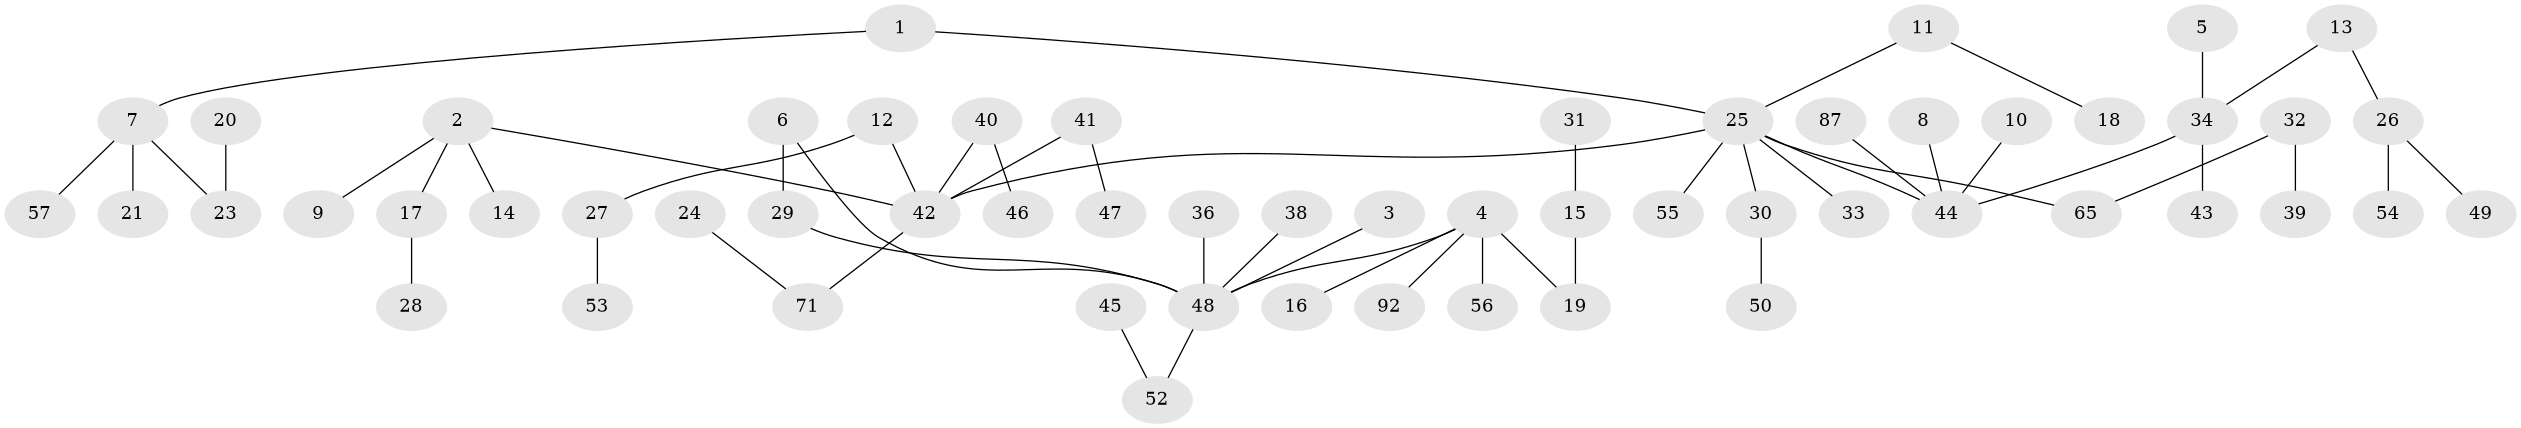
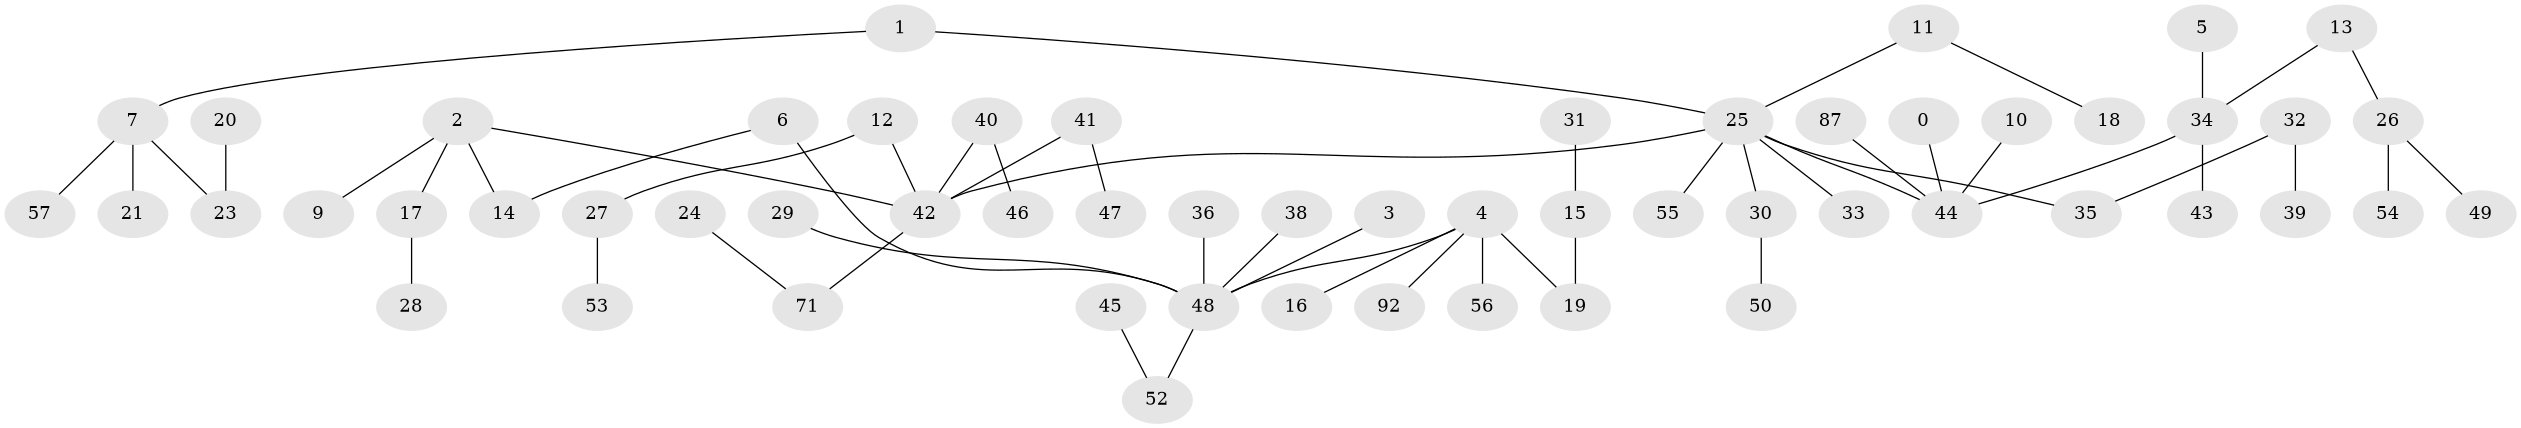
node "8": label "8" -> "0"
edge "6" -- "29": now "6" -- "14"
node "65": label "65" -> "35"
